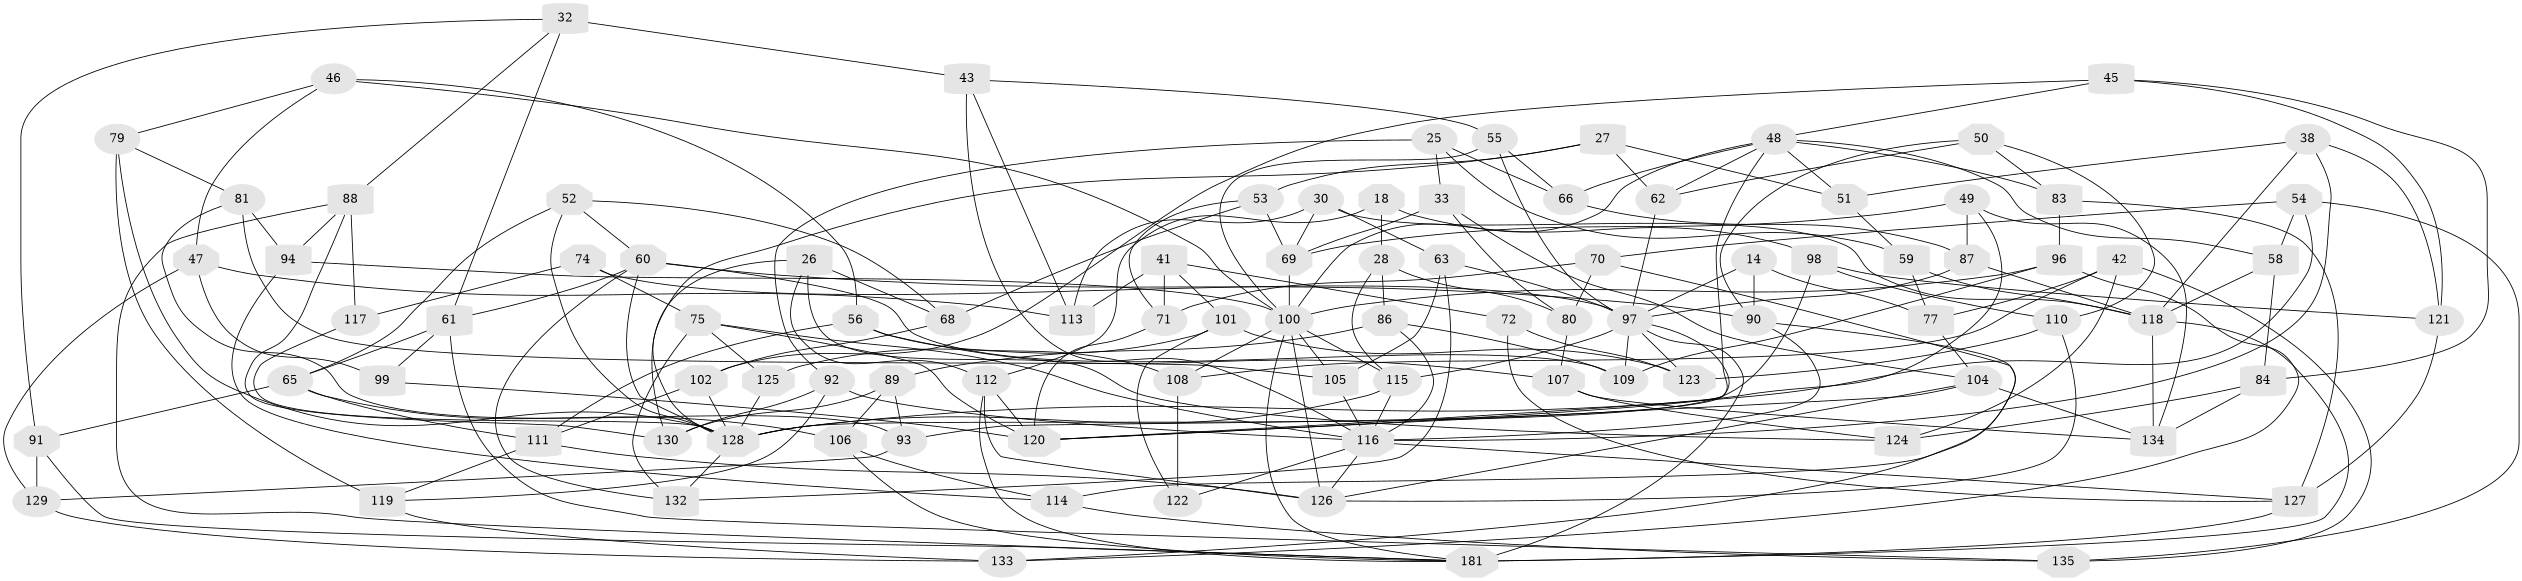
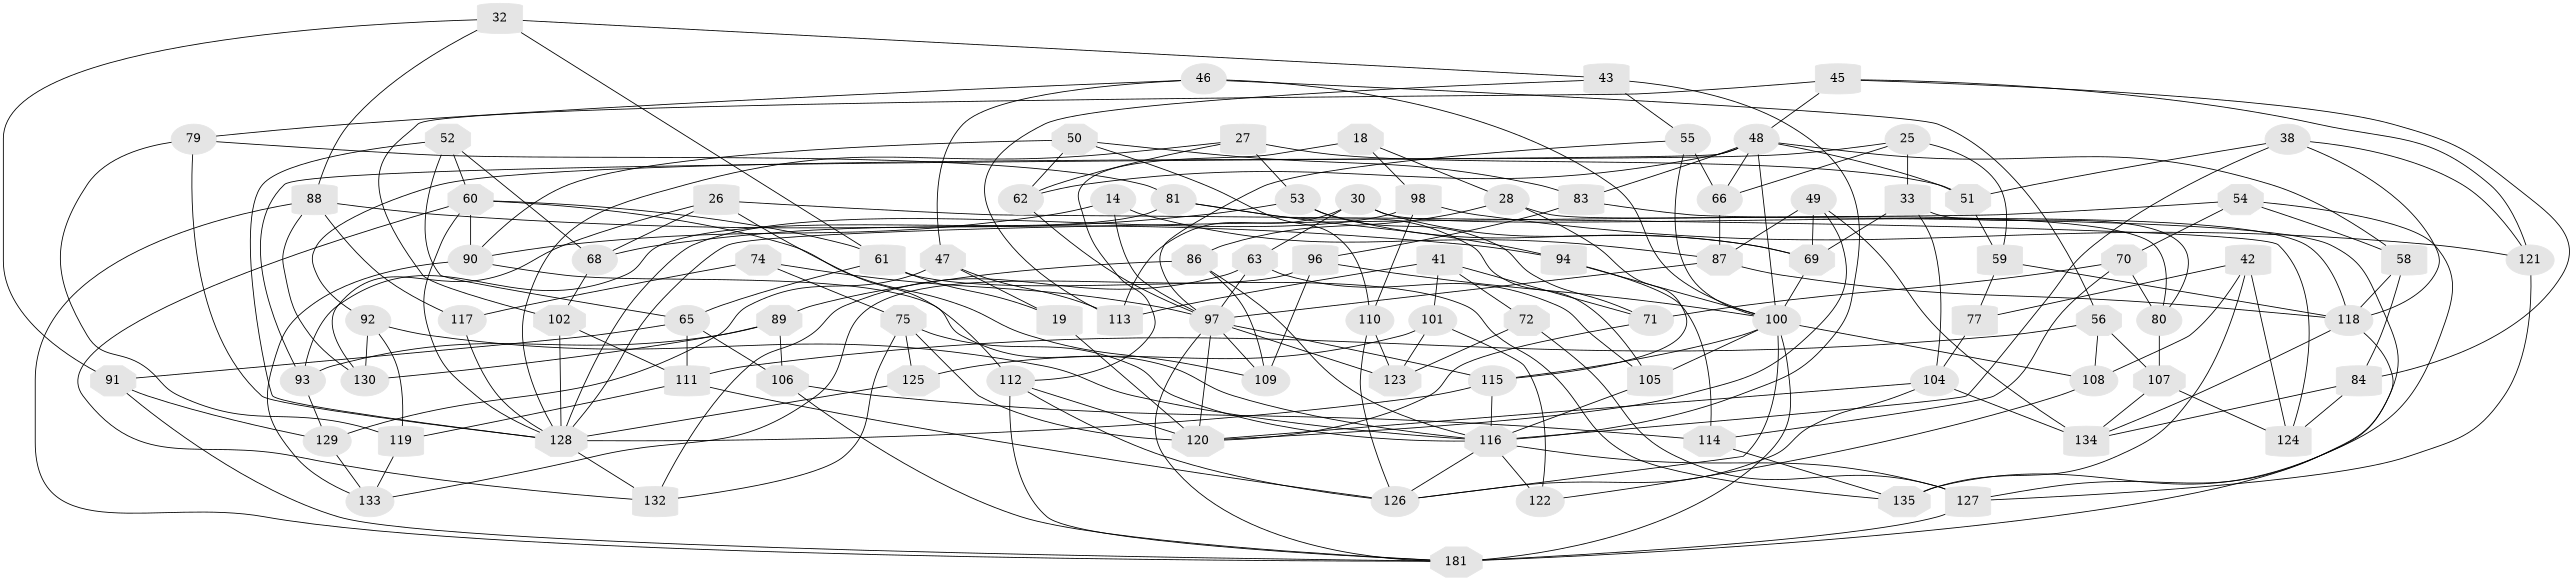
edge "14" -- "77": now "14" -- "87"
node "99": label "99" -> "19"
